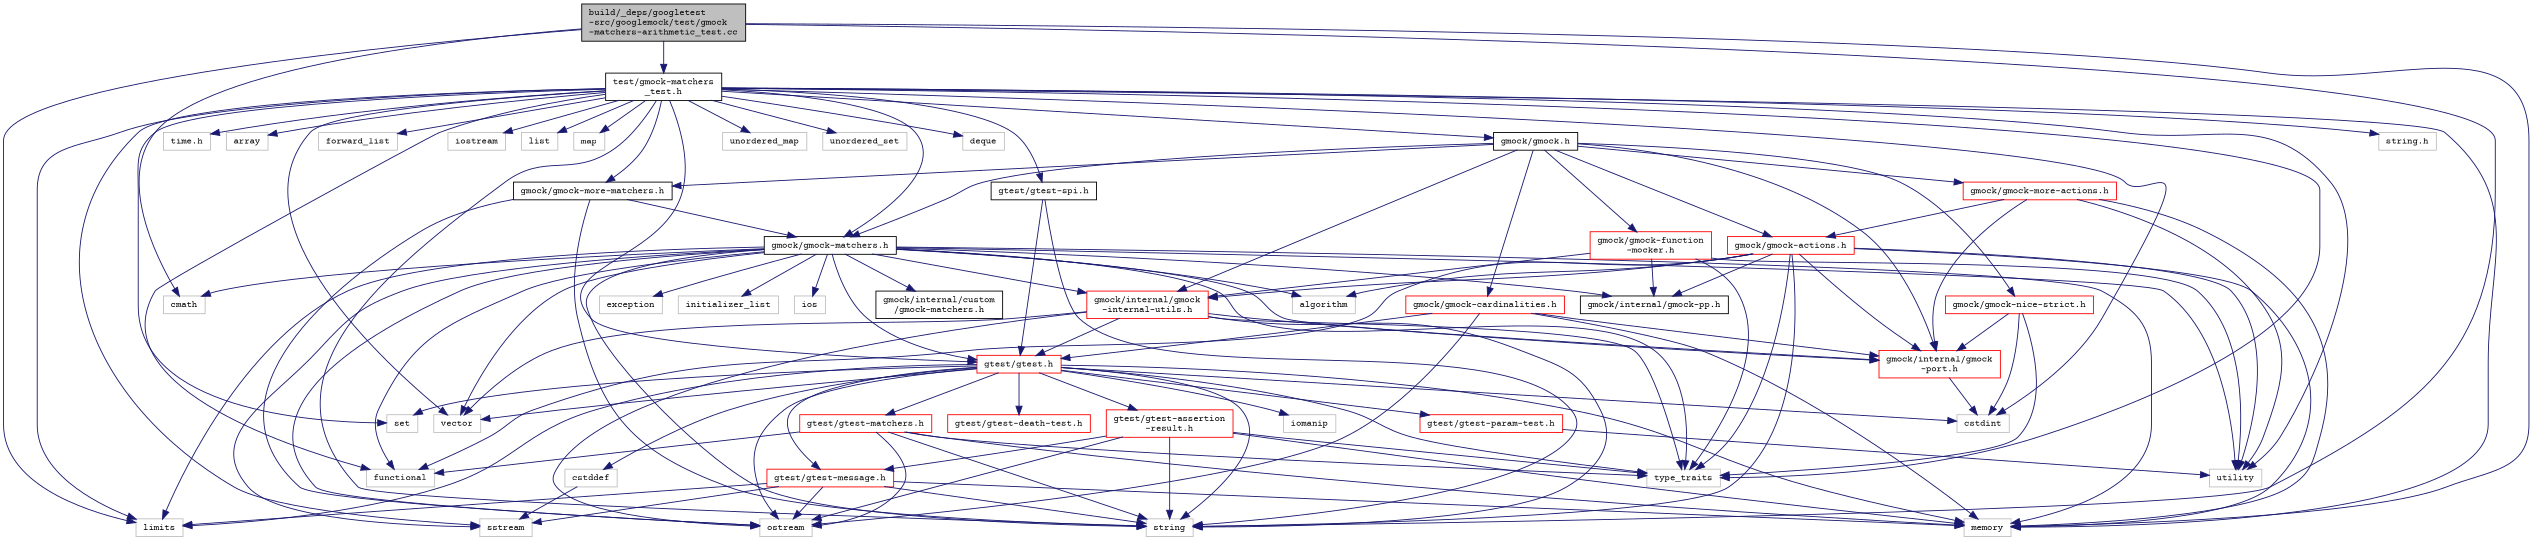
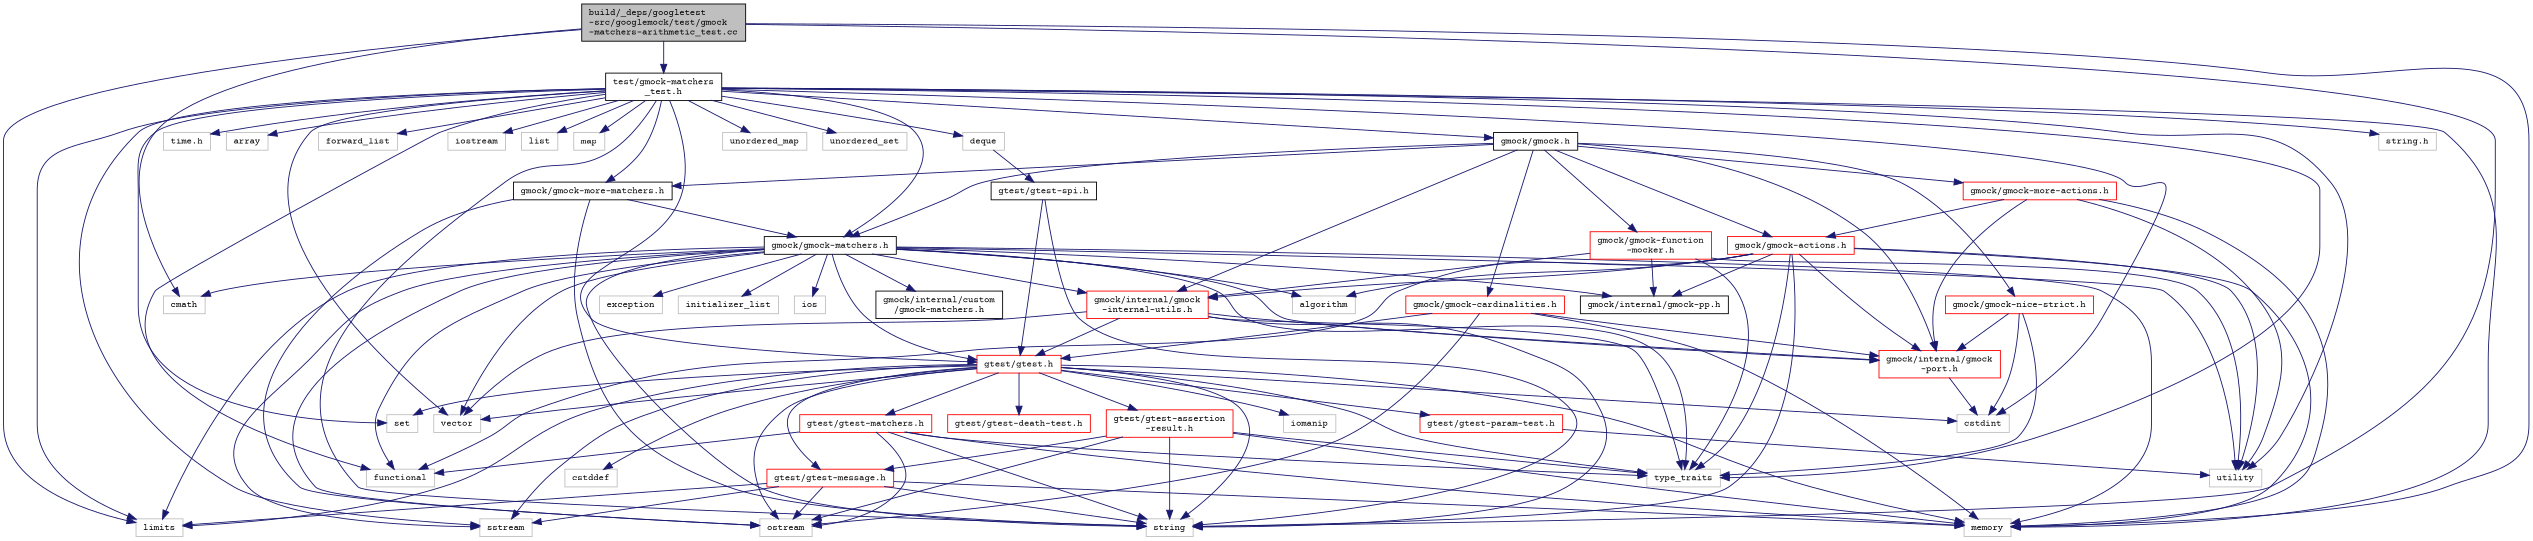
edge "test/gmock-matchers _test.h" -> "gtest/gtest-spi.h": now "deque" -> "gtest/gtest-spi.h"
edge "gmock/internal/gmock -internal-utils.h" -> "ostream": removed
edge "cstddef" -> "sstream": now "gtest/gtest.h" -> "sstream"
